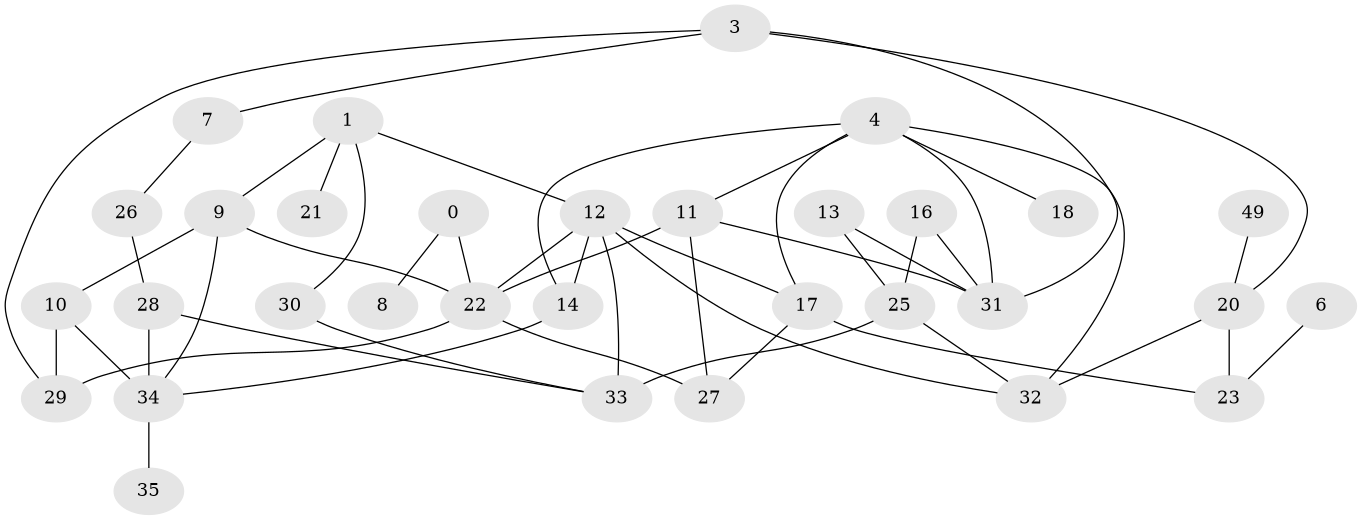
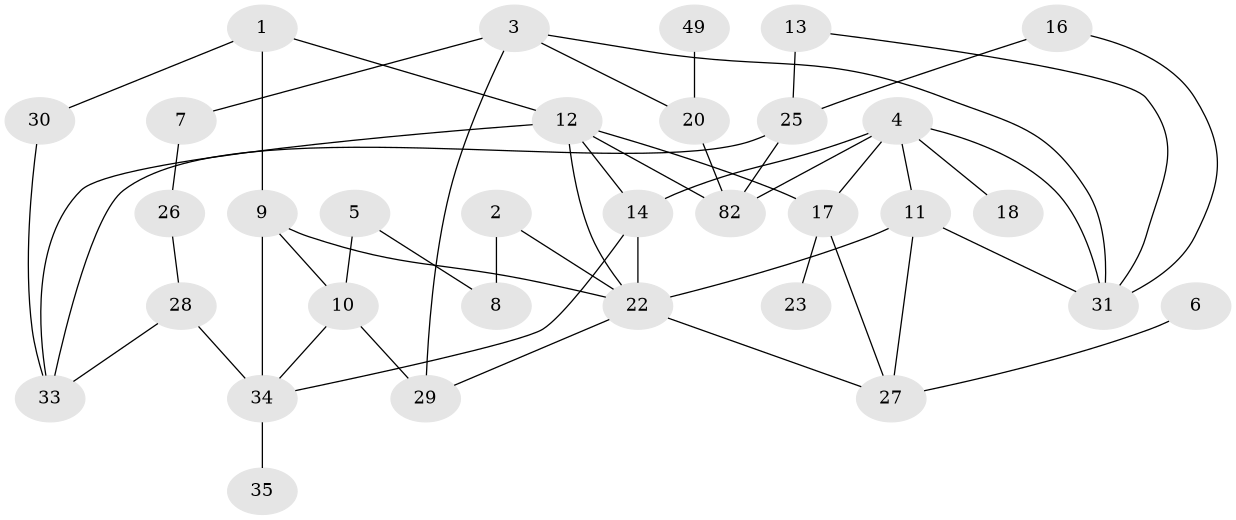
node "21": removed
node "5": added
node "0": label "0" -> "2"
edge "14" -- "22": added
edge "6" -- "23": now "6" -- "27"
edge "20" -- "23": removed
node "32": label "32" -> "82"
